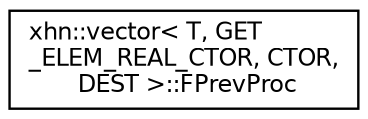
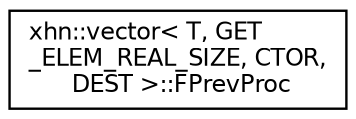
node "xhn::vector< T, GET _ELEM_REAL_CTOR, CTOR, DEST >::FPrevProc": label "xhn::vector< T, GET _ELEM_REAL_CTOR, CTOR, DEST >::FPrevProc" -> "xhn::vector< T, GET _ELEM_REAL_SIZE, CTOR, DEST >::FPrevProc"
